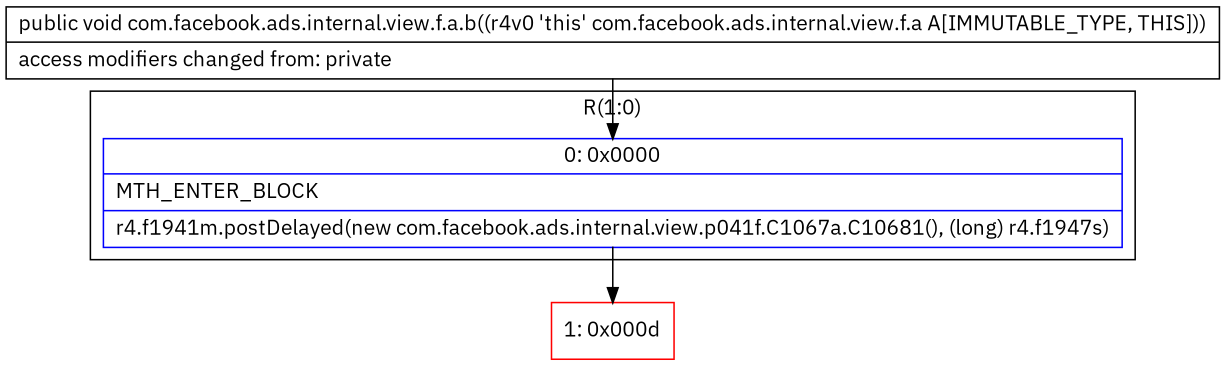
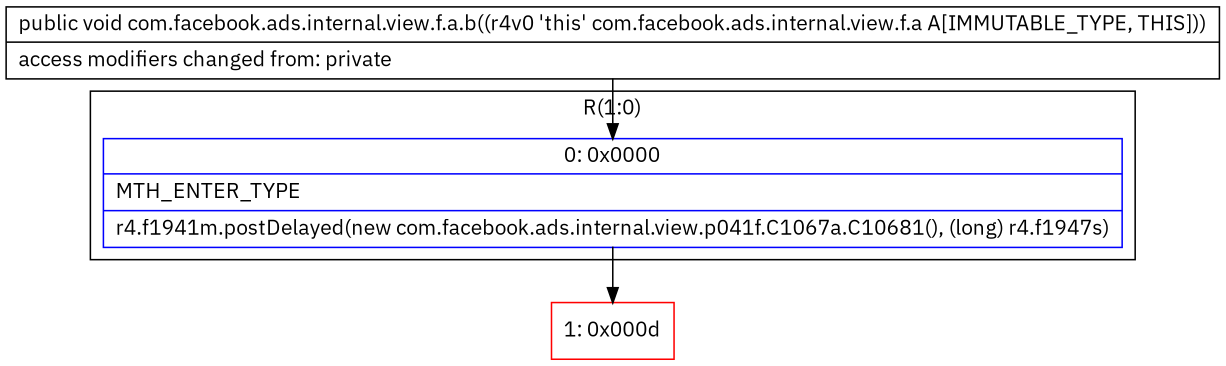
node "0: 0x0000": text "MTH_ENTER_BLOCK" -> "MTH_ENTER_TYPE"
